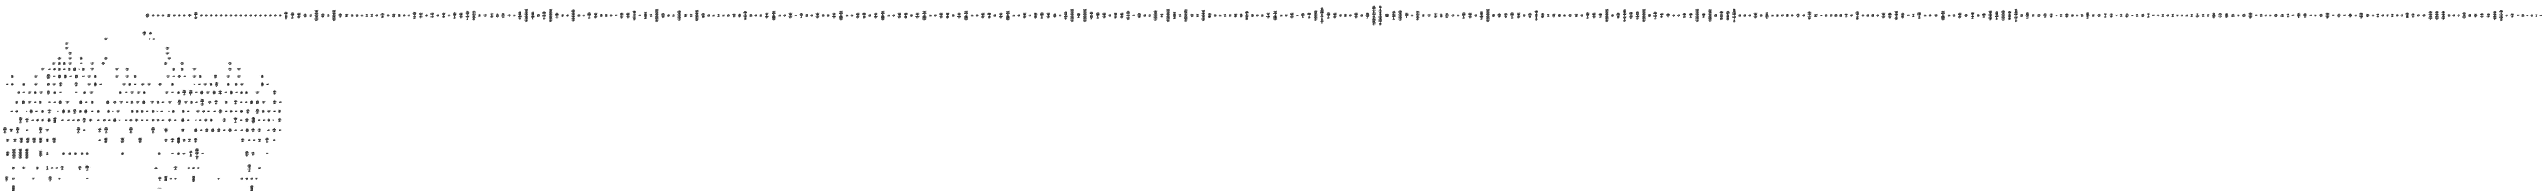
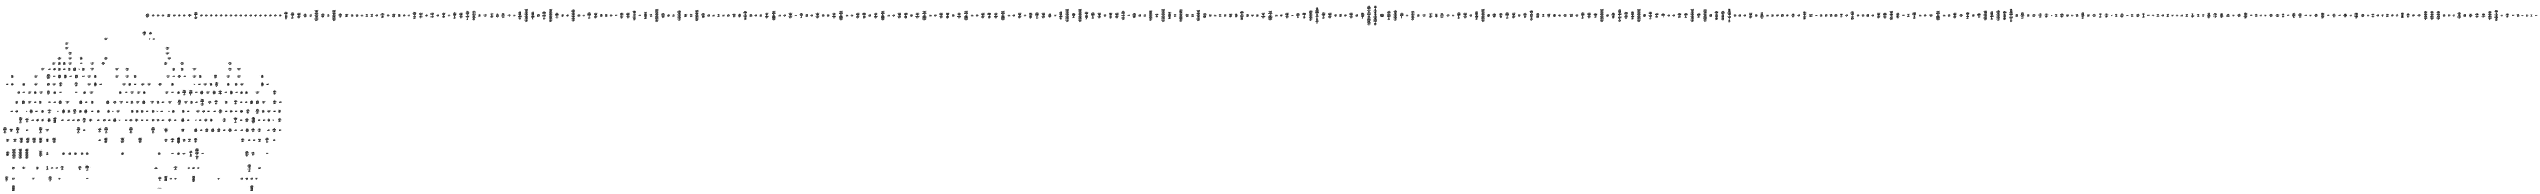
node "# 0x133a JUMPDEST PUSHX Data PUSHX Data JUMP": removed
